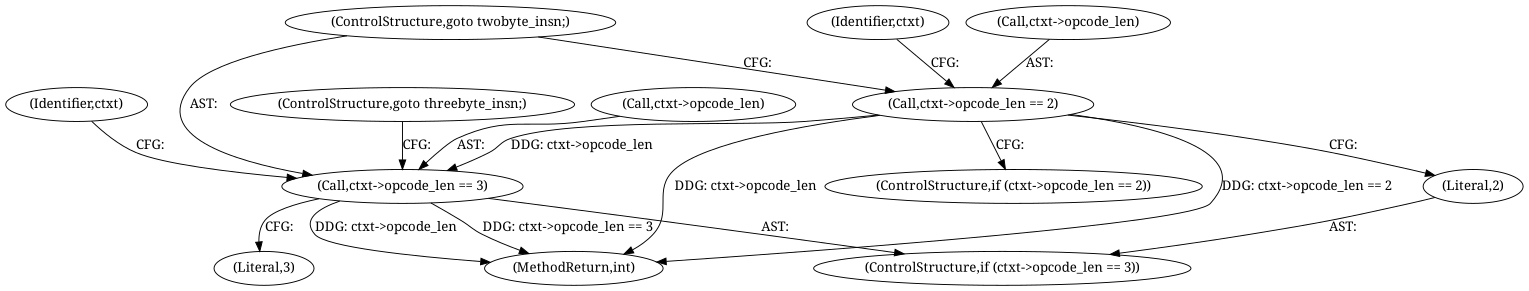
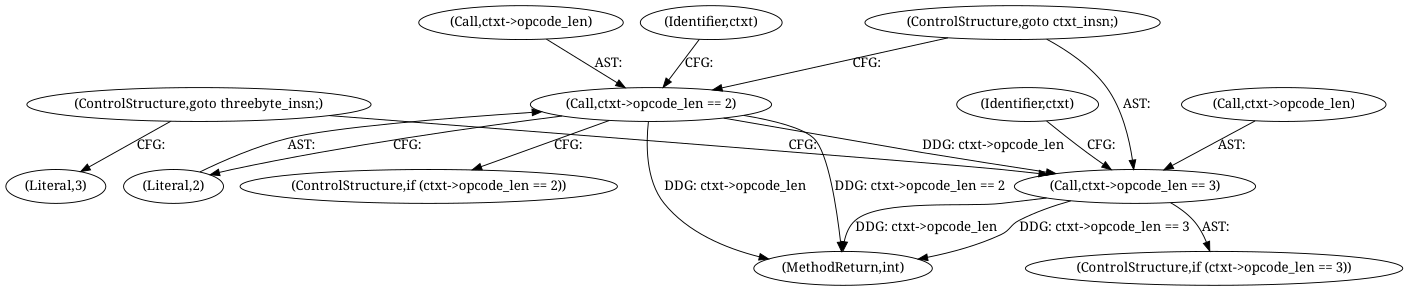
node "(ControlStructure,goto twobyte_insn;)": label "(ControlStructure,goto twobyte_insn;)" -> "(ControlStructure,goto ctxt_insn;)"
edge "(Call,ctxt->opcode_len == 3)" -> "(Literal,3)": now "(ControlStructure,goto threebyte_insn;)" -> "(Literal,3)"
edge "(Literal,2)" -> "(ControlStructure,if (ctxt->opcode_len == 3))": now "(Literal,2)" -> "(Call,ctxt->opcode_len == 2)"
